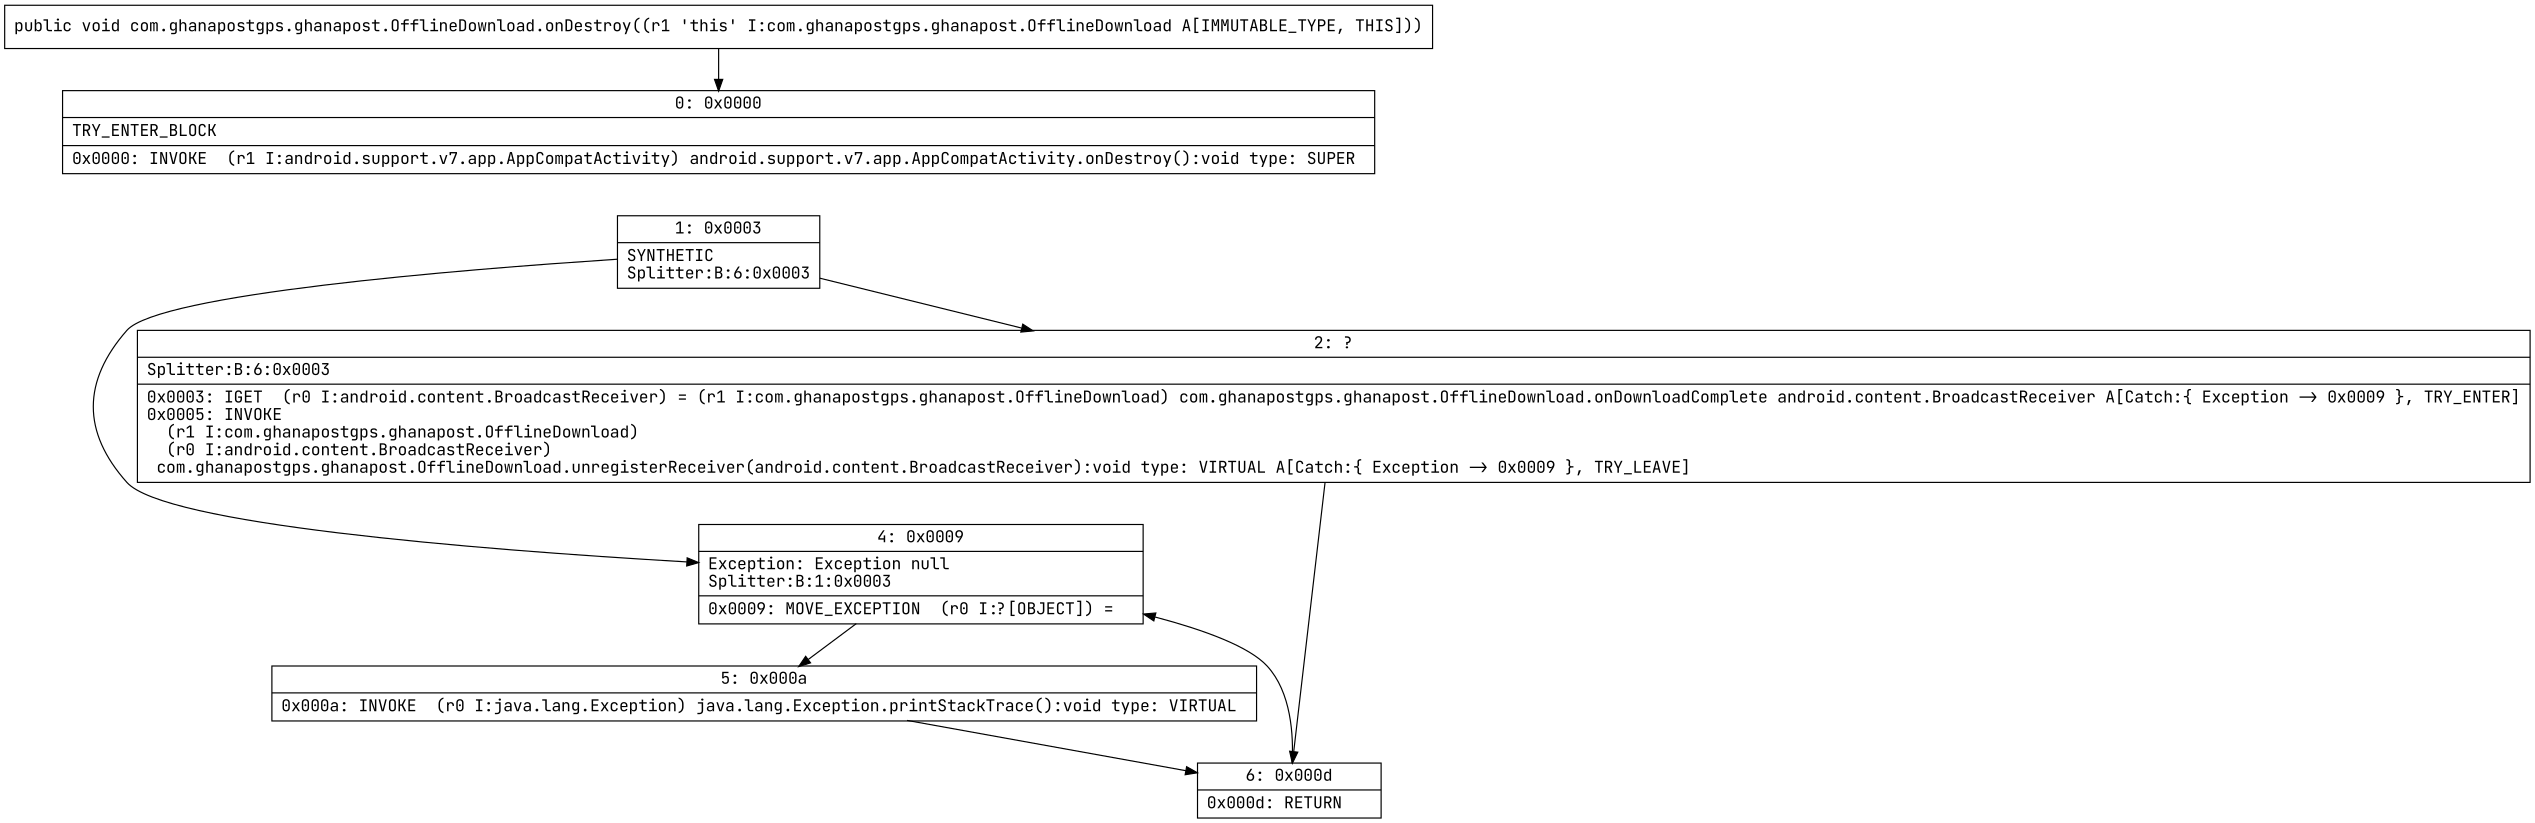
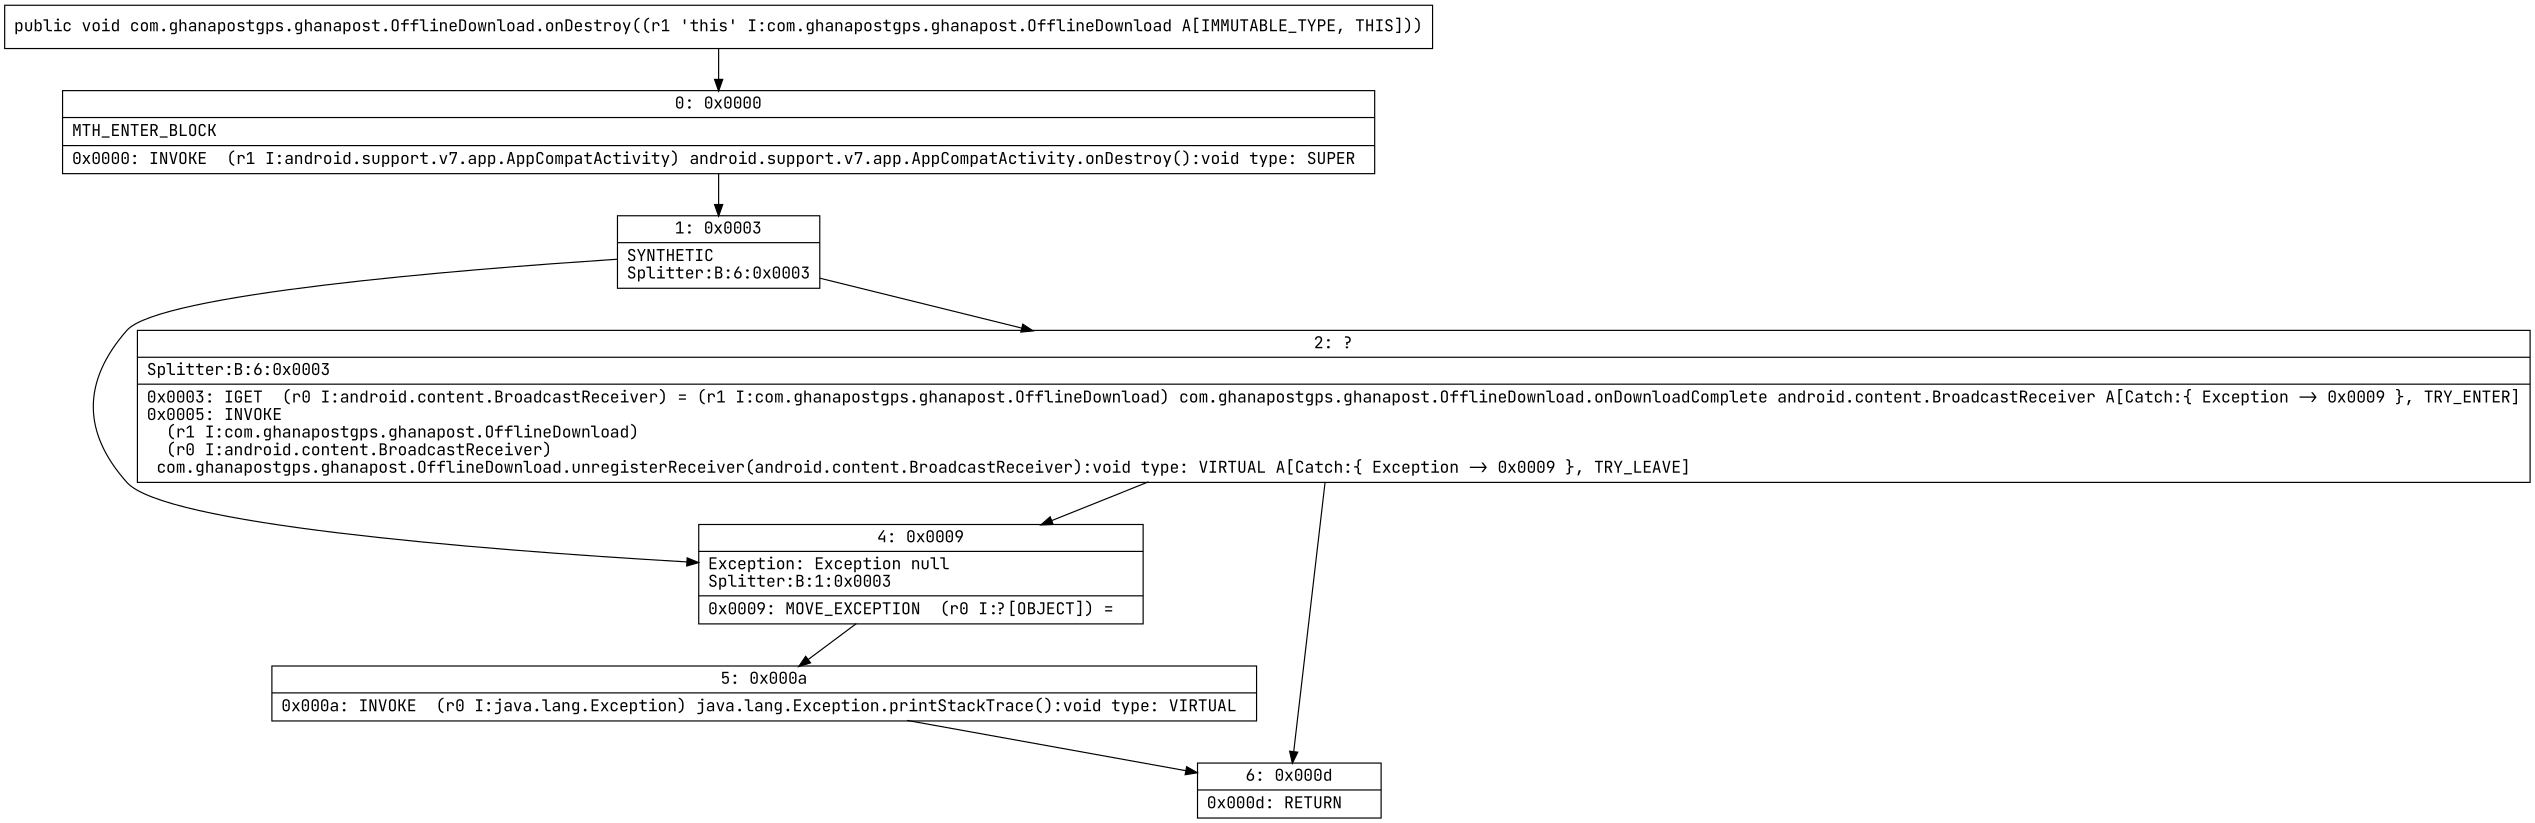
node "0: 0x0000": text "TRY_ENTER_BLOCK" -> "MTH_ENTER_BLOCK"
edge "0: 0x0000" -> "1: 0x0003": added
edge "6: 0x000d" -> "4: 0x0009": now "2: ?" -> "4: 0x0009"
